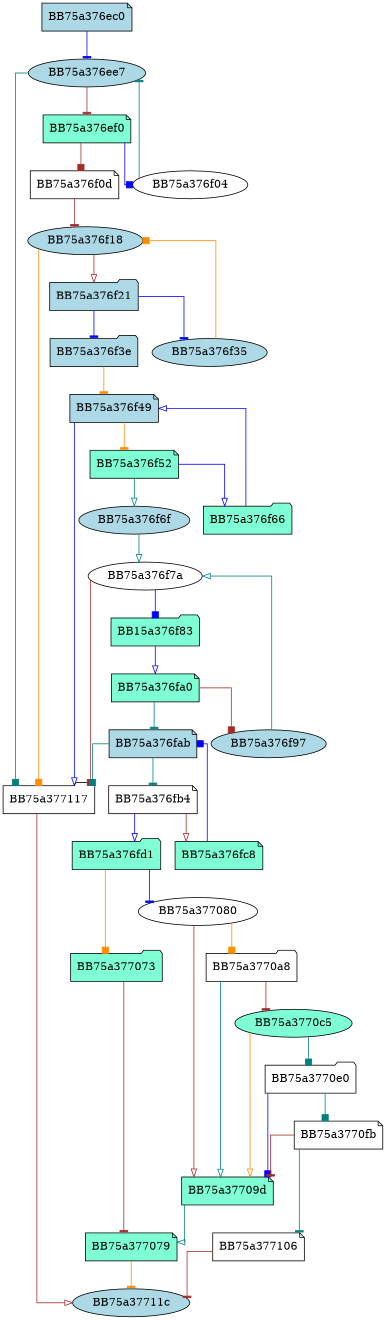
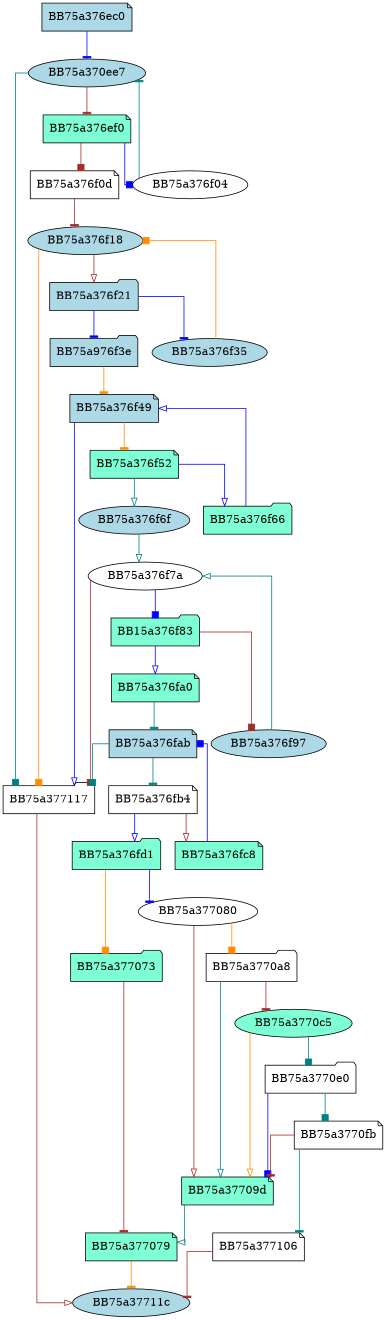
node "BB75a376ee7": label "BB75a376ee7" -> "BB75a370ee7"
node "BB75a376f3e": label "BB75a376f3e" -> "BB75a976f3e"
edge "BB75a376fa0" -> "BB75a376f97": now "BB15a376f83" -> "BB75a376f97"
